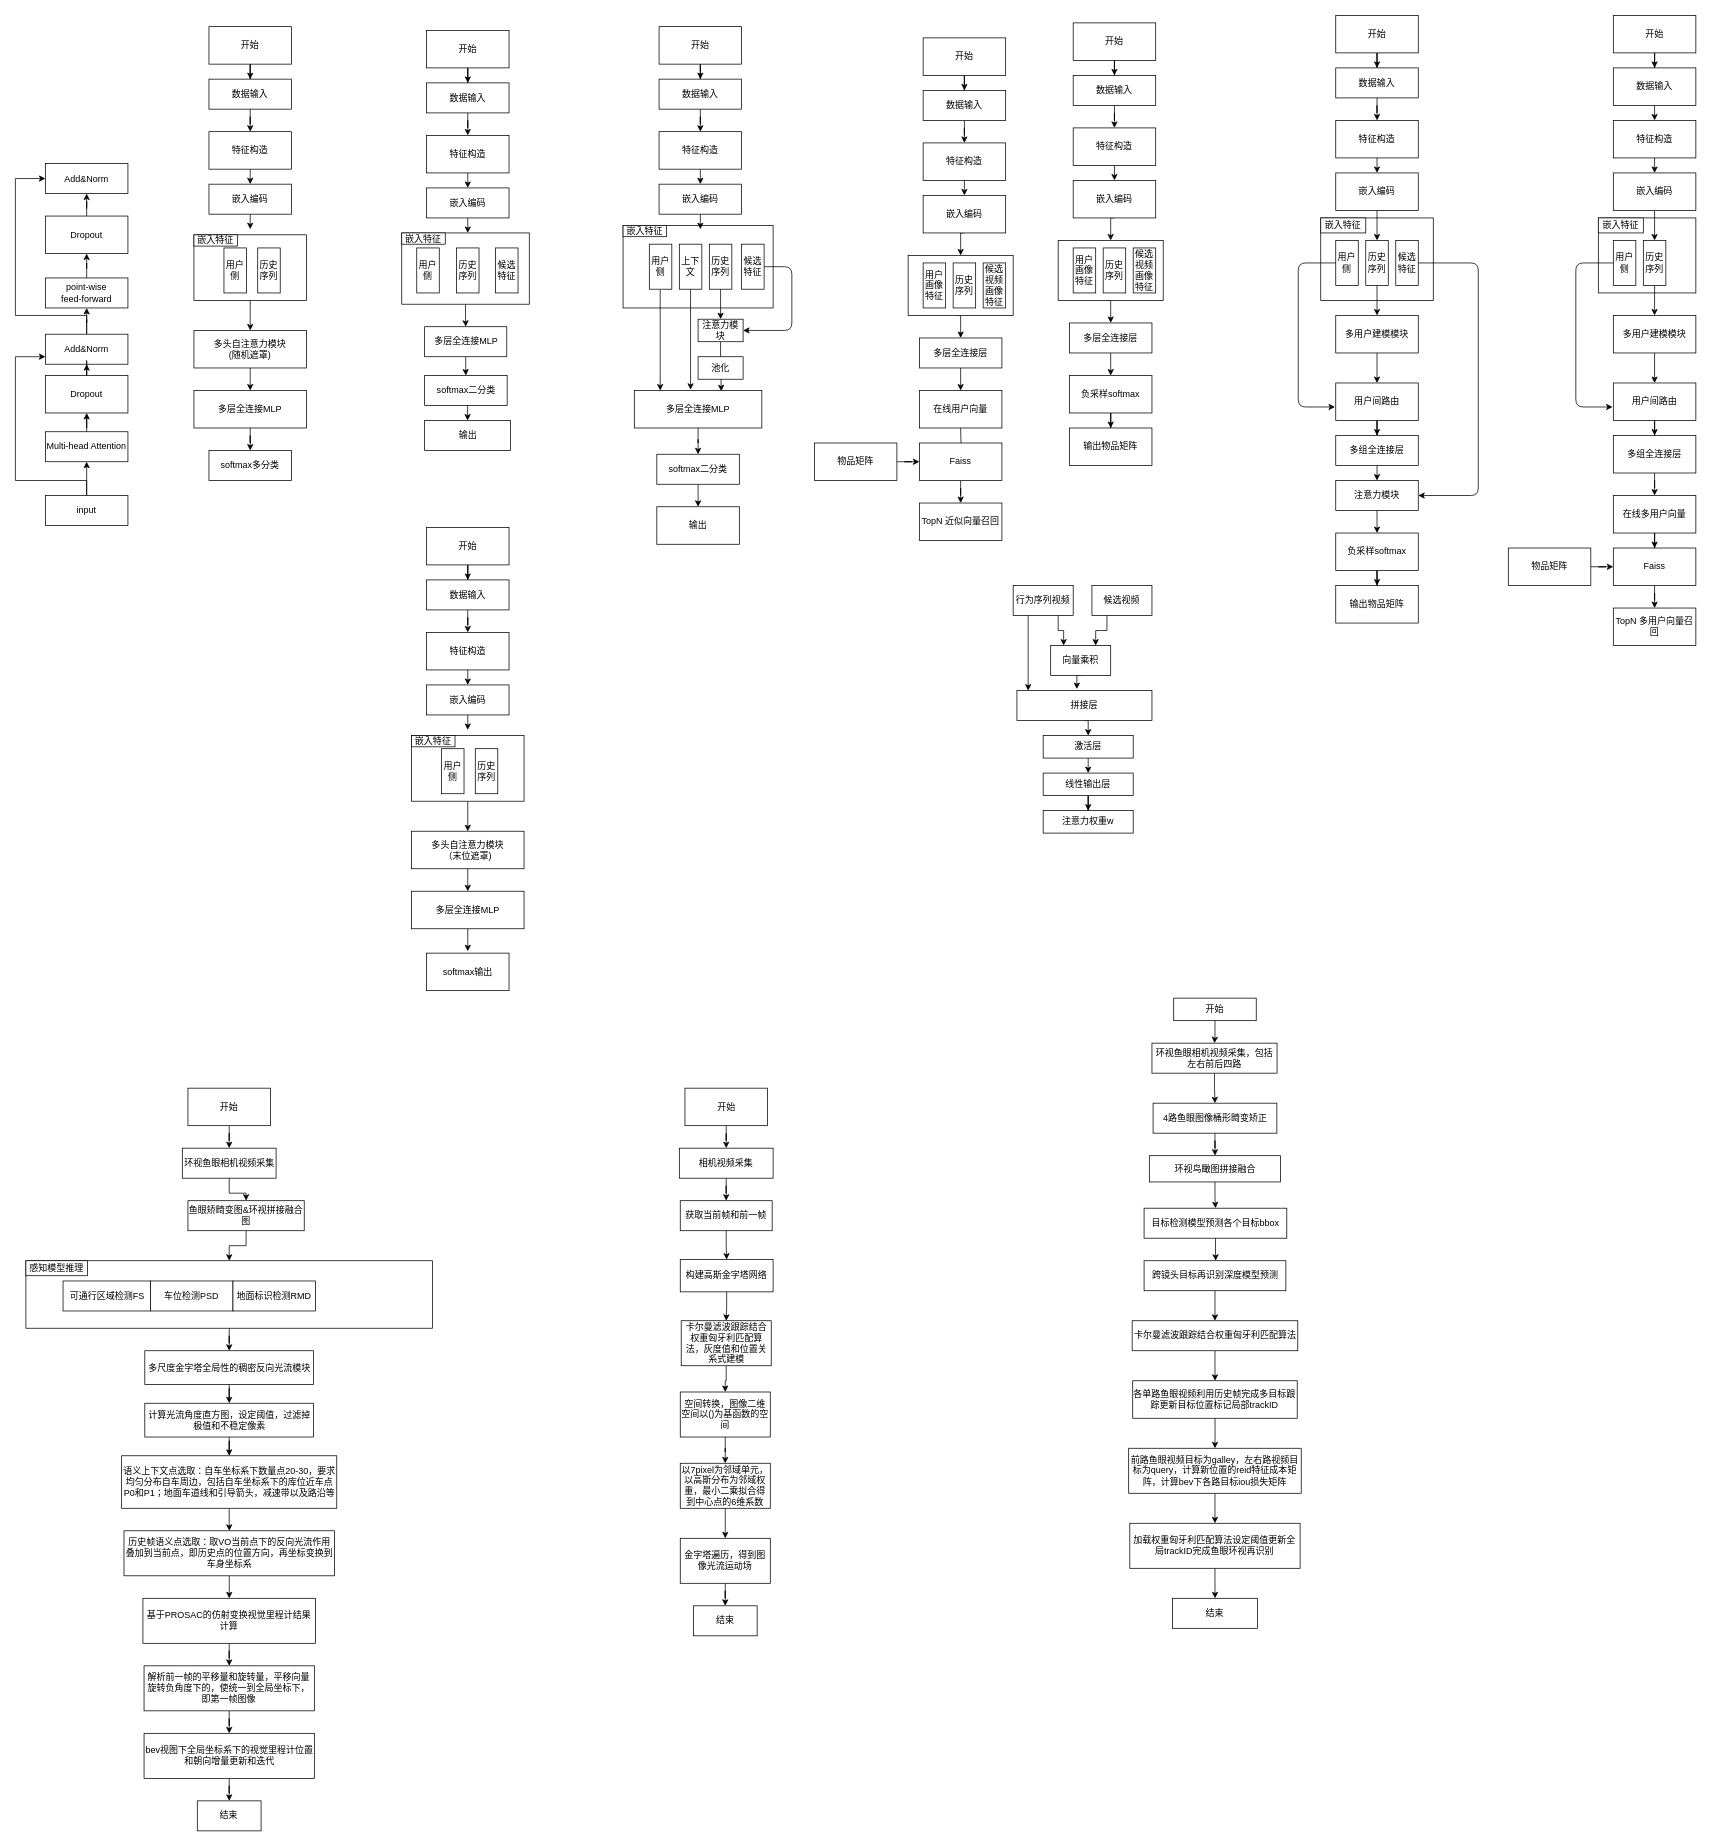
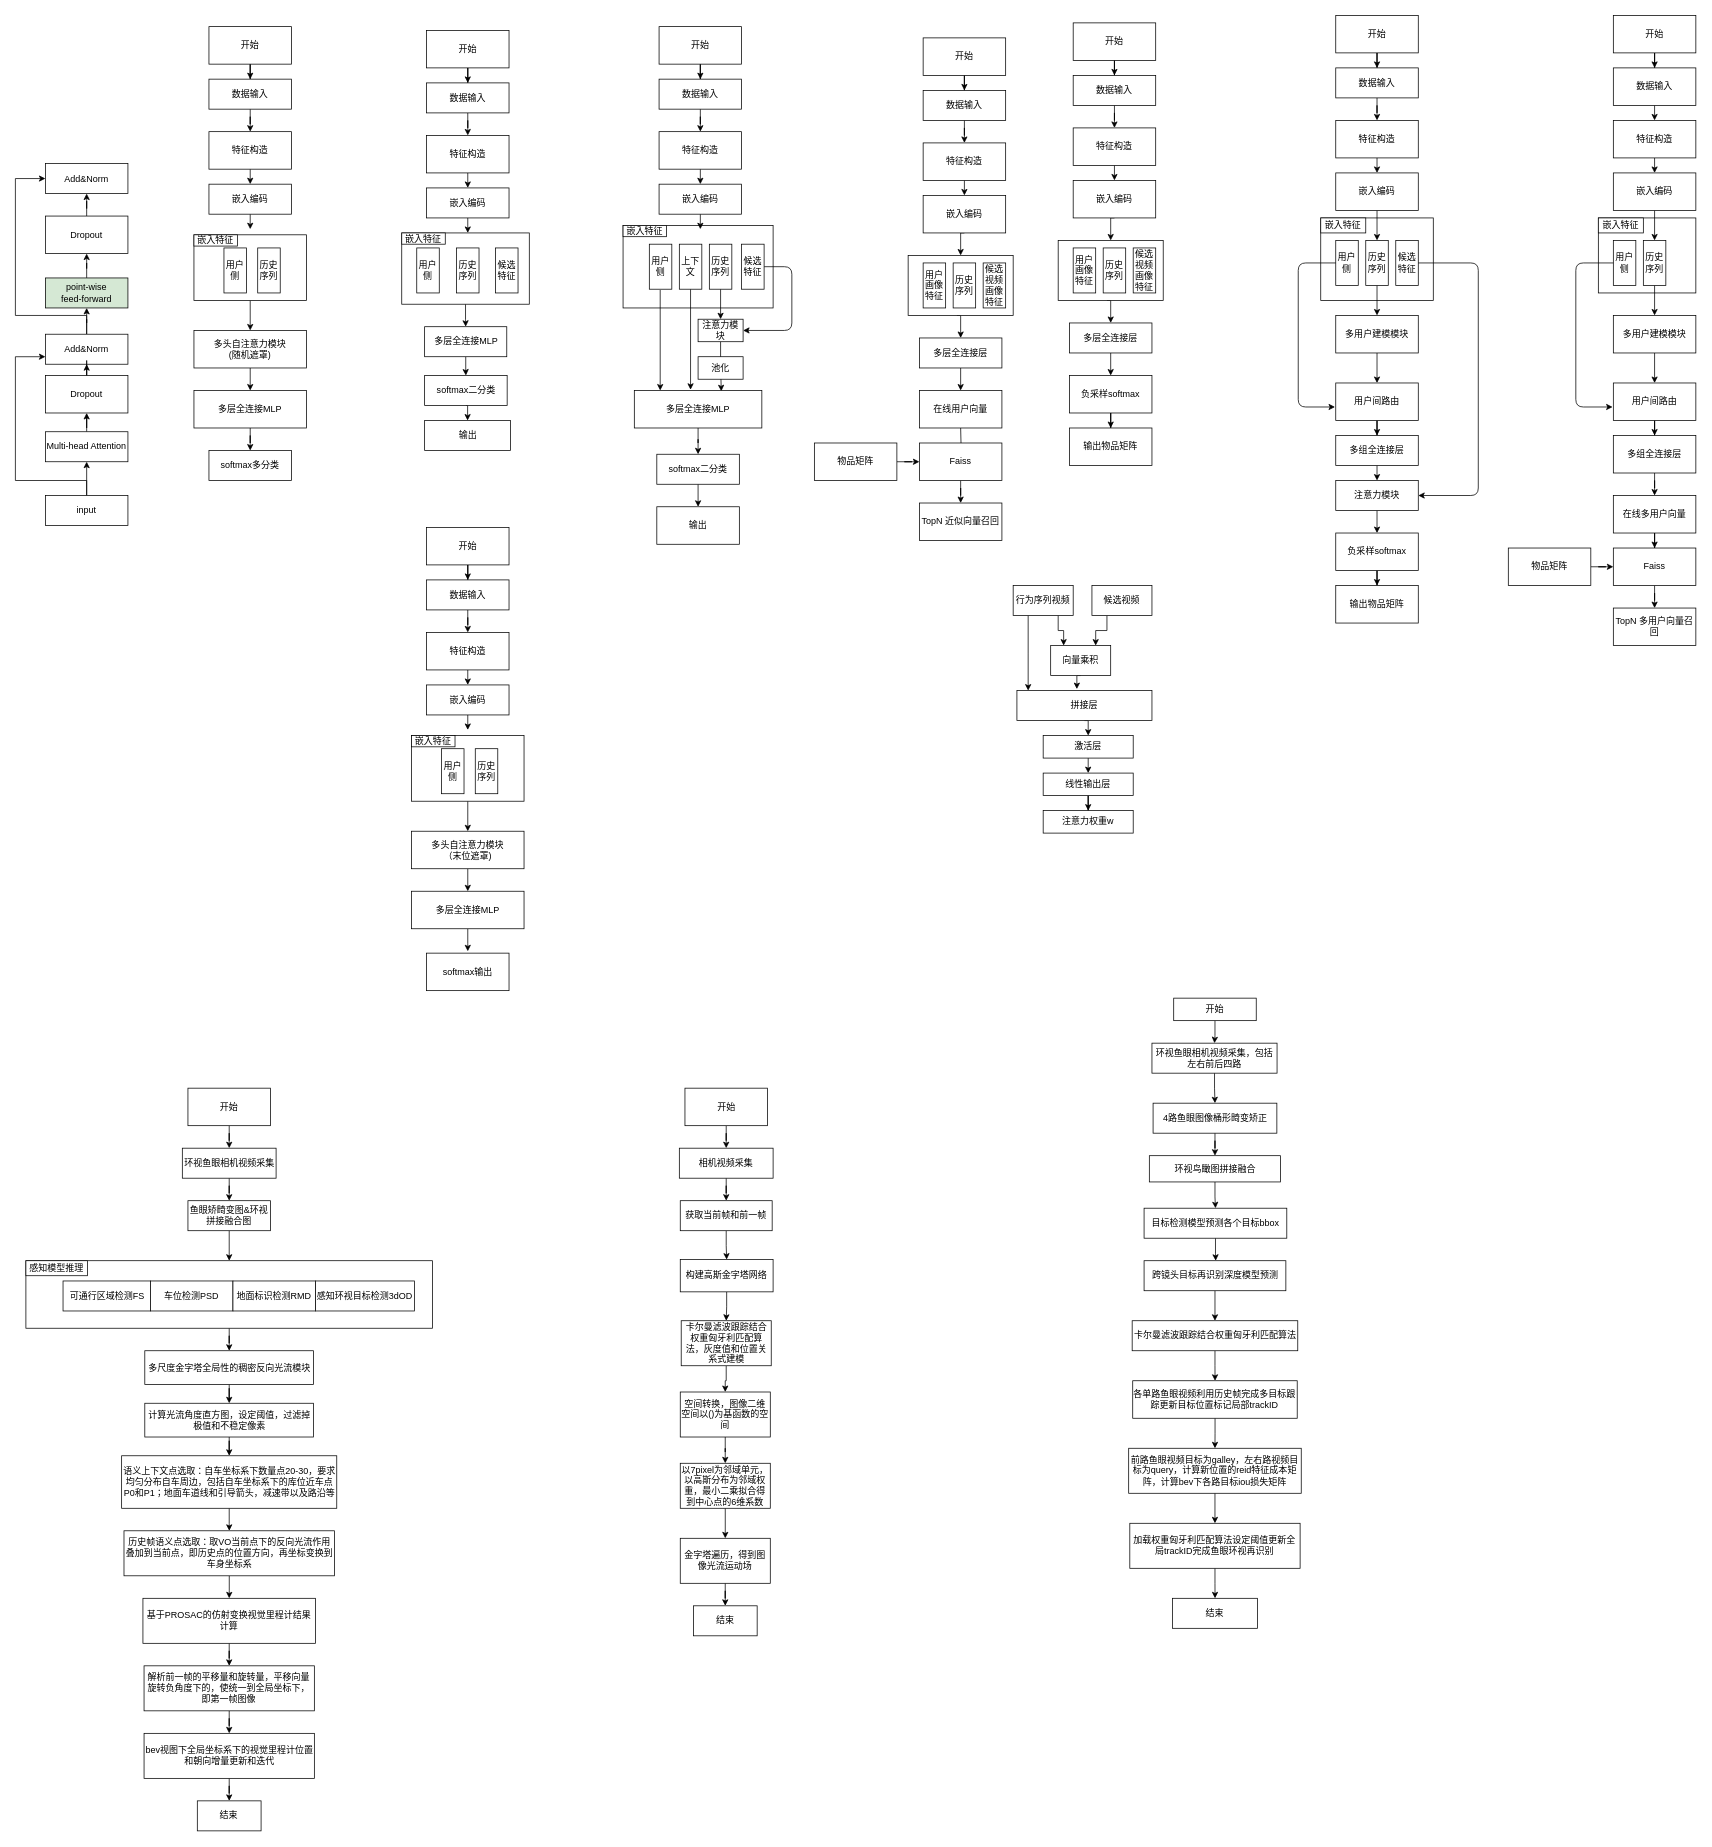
node "point-wise feed-forward": fillcolor #ffffff -> #d5e8d4
node "鱼眼矫畸变图&环视拼接融合图": size 116x30 -> 83x30
node "感知环视目标检测3dOD": added
